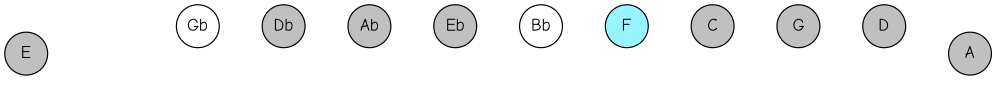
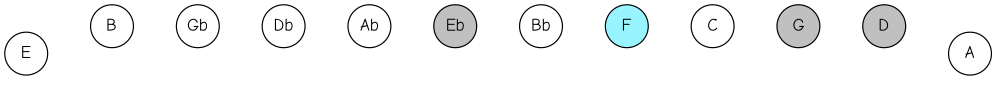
node "B": added
node "Db": fillcolor gray -> white
node "Ab": fillcolor gray -> white
node "C": fillcolor gray -> white
node "E": fillcolor gray -> white
node "A": fillcolor gray -> white
